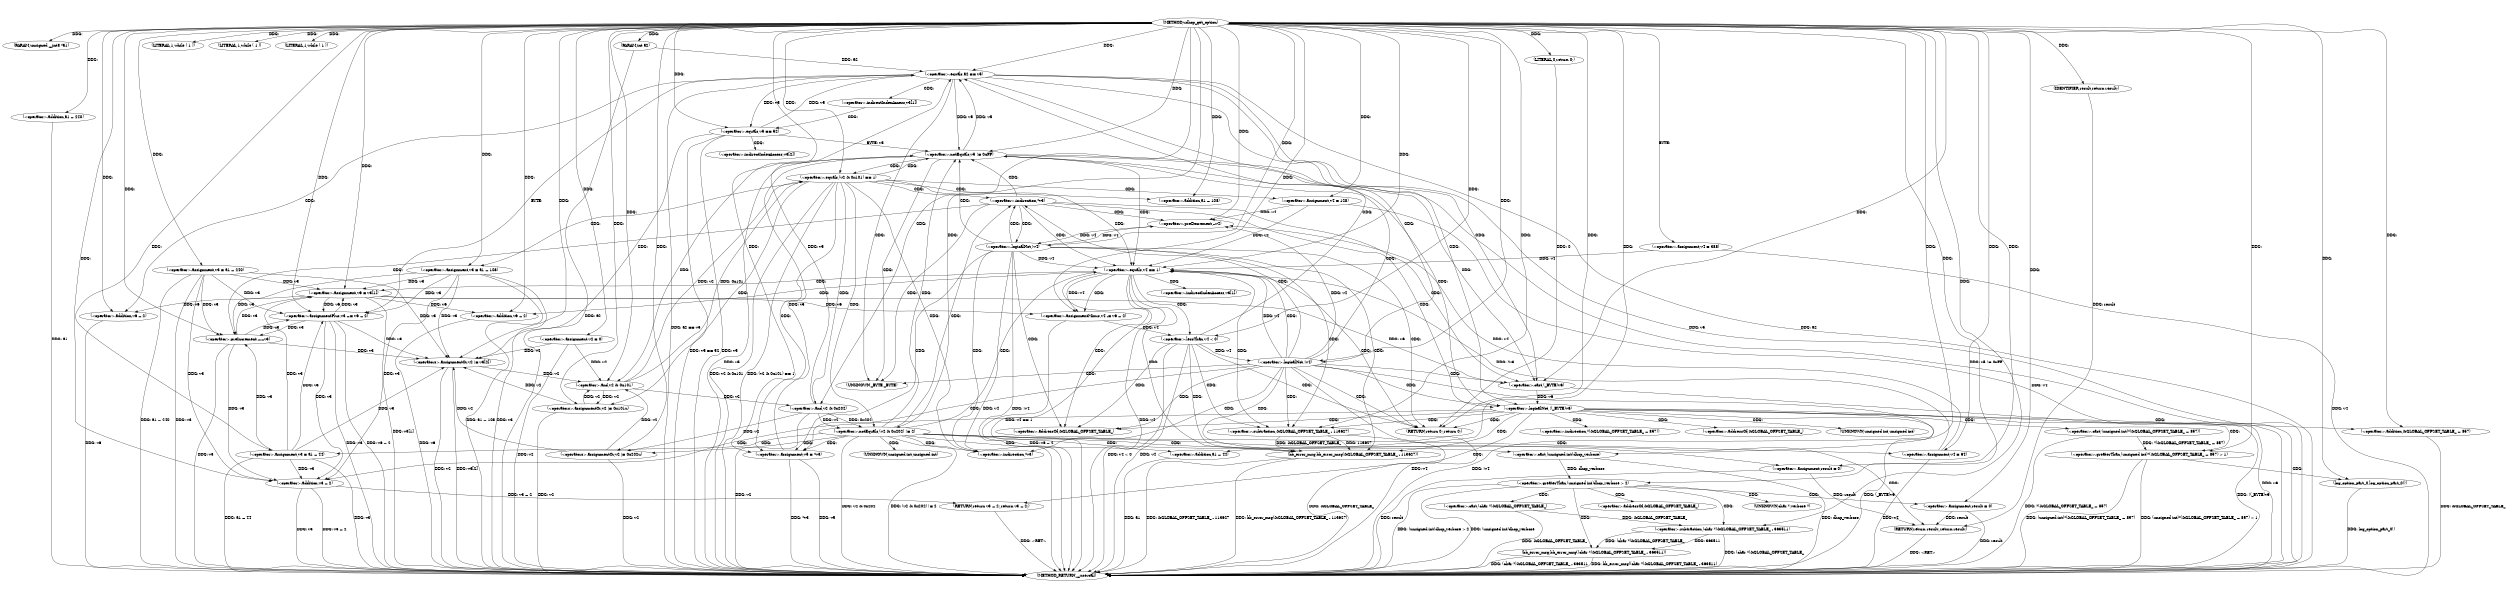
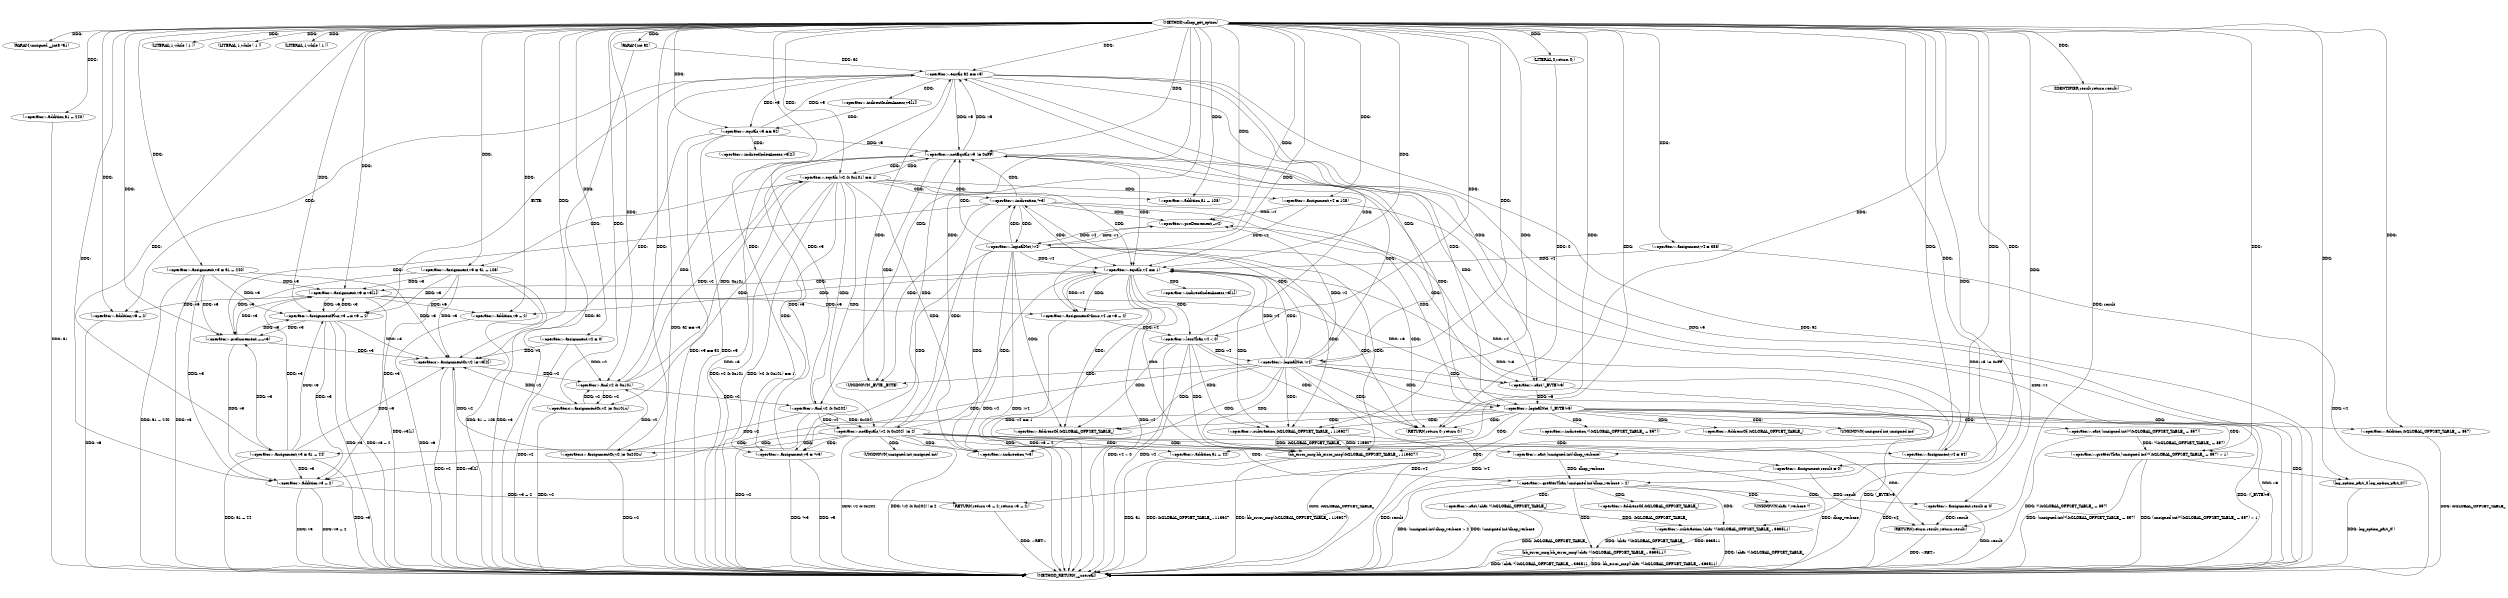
edge "(<operator>.equals,v5 == 52)" -> "(<operator>.notEquals,v5 != 0xFF)": label "BYTE: v5" -> "DDG: v5"
edge "(METHOD,udhcp_get_option)" -> "(<operator>.assignment,v4 = 388)": label "BYTE: " -> "DDG: "
edge "(<operator>.notEquals,(v2 & 0x202) != 2)" -> "(<operator>.greaterThan,(unsigned int)dhcp_verbose > 2)": added, label "CDG:"
edge "(<operator>.preIncrement,++v3)" -> "(METHOD_RETURN,__usercall)": removed, label "DDG: v3"
